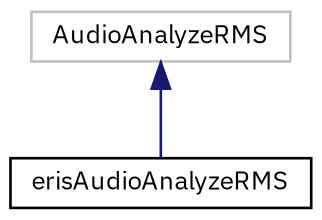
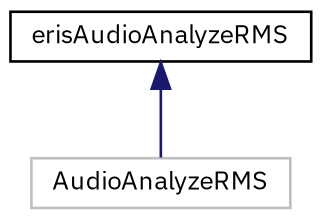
edge "erisAudioAnalyzeRMS" -> "AudioAnalyzeRMS": reversed
